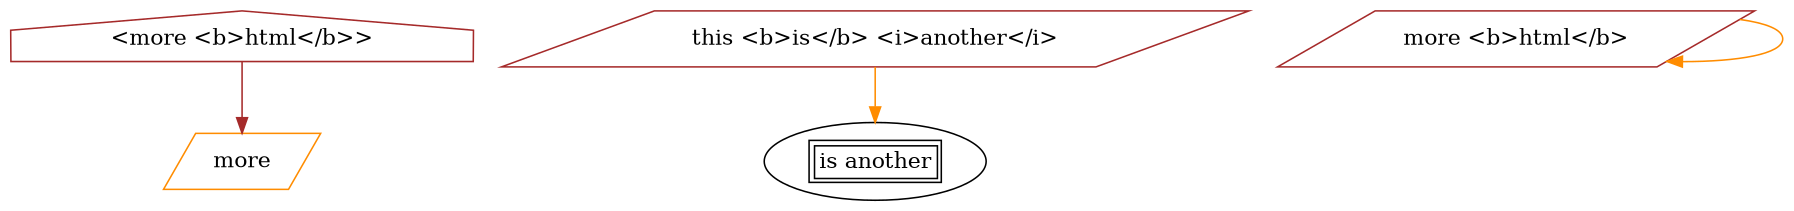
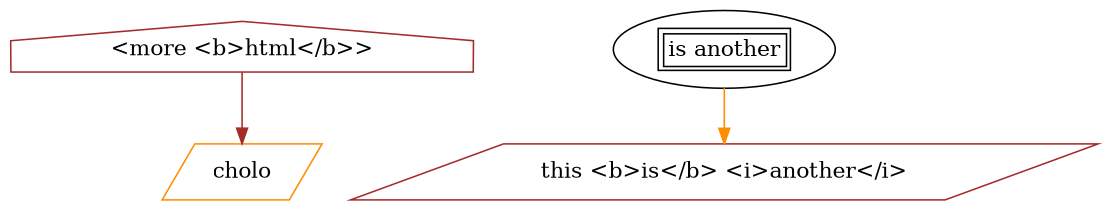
node "more <b>html</b>": removed
edge "this <b>is</b> <i>another</i>" -> "is another": reversed
node "more": label "more" -> "cholo"
